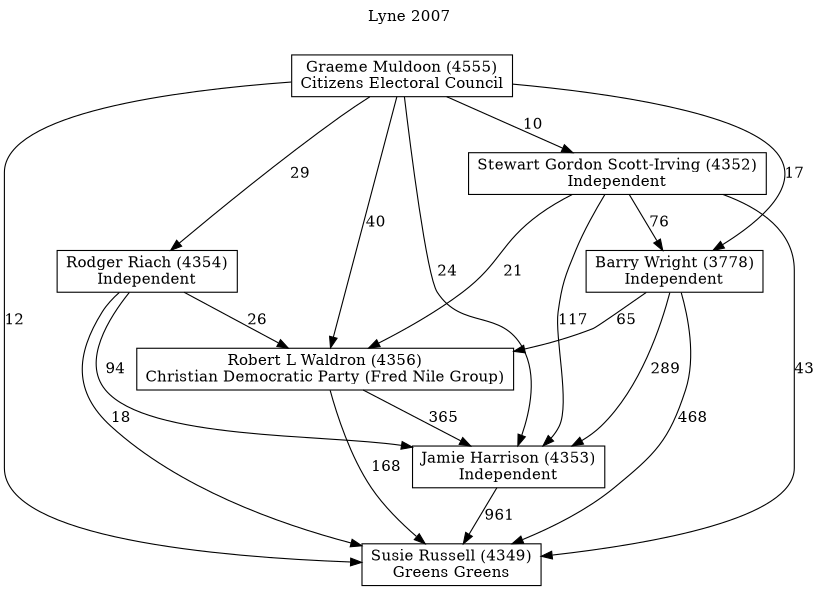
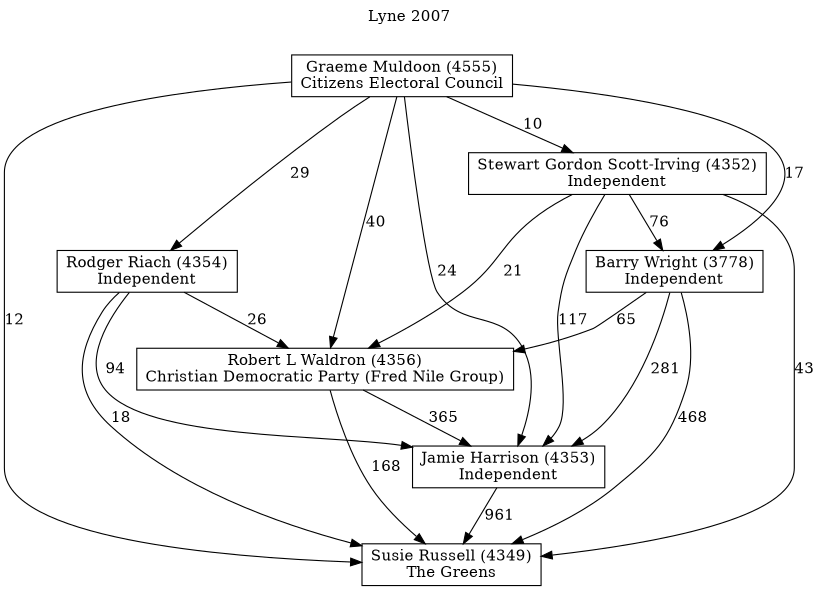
edge "Barry Wright (3778) Independent" -> "Jamie Harrison (4353) Independent": label "289" -> "281"
node "Susie Russell (4349) Greens Greens": label "Susie Russell (4349) Greens Greens" -> "Susie Russell (4349) The Greens"
